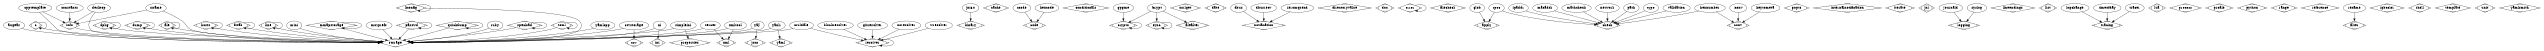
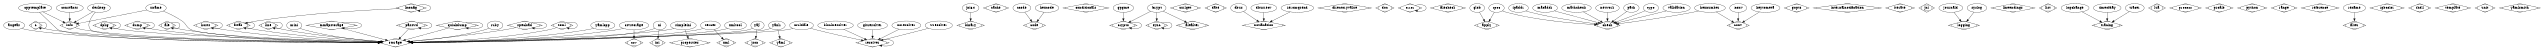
edge "kconfig" -> "storage": now "kconfig" -> "fstab"
node "mozprefs": removed
edge "xmltool" -> "xml": removed
